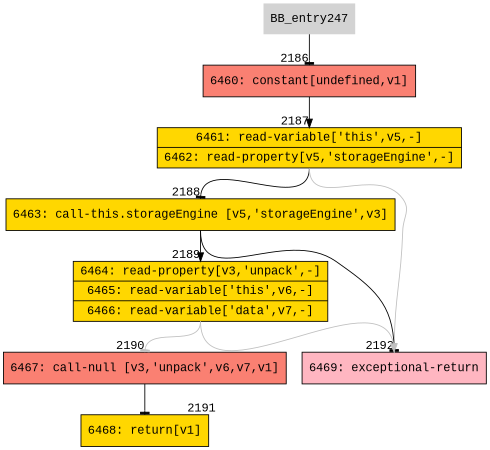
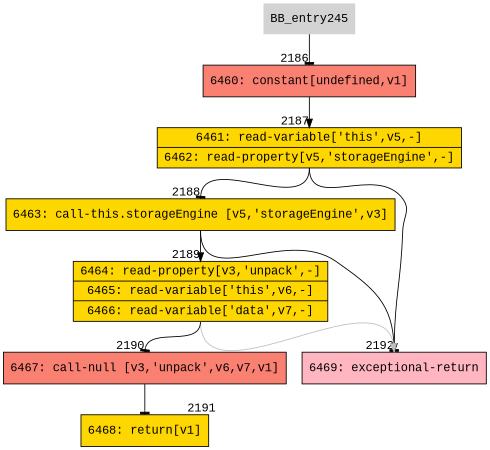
node "BB_entry247": label "BB_entry247" -> "BB_entry245"
edge "6461: read-variable['this',v5,-]" -> "6469: exceptional-return": color gray -> black
edge "6464: read-property[v3,'unpack',-]" -> "6467: call-null [v3,'unpack',v6,v7,v1]": color gray -> black
